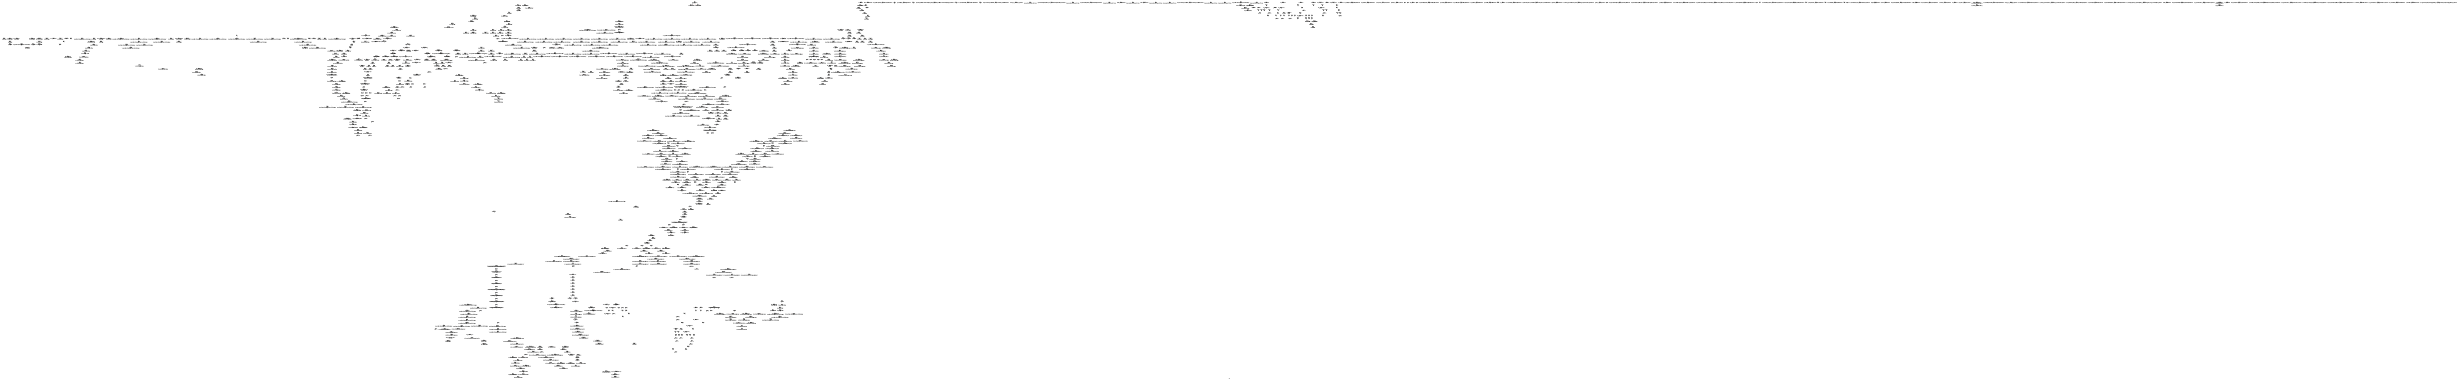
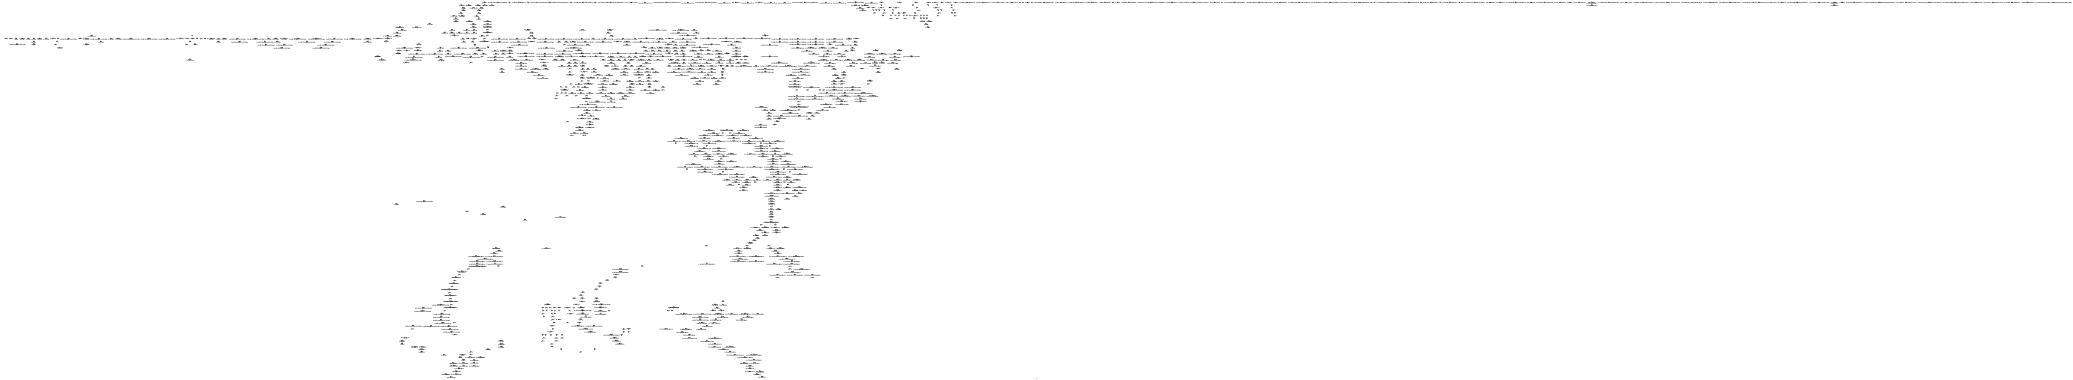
node "NodeID: 236": added
node "NodeID: 79": added
node "NodeID: 570": removed
